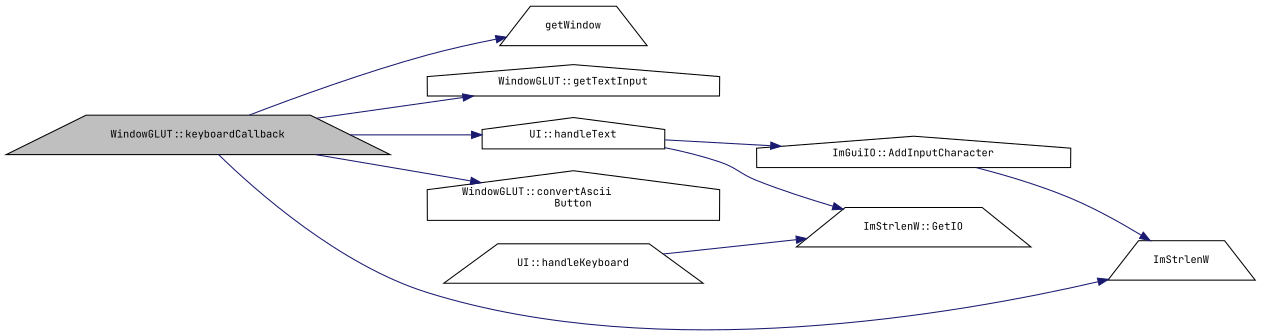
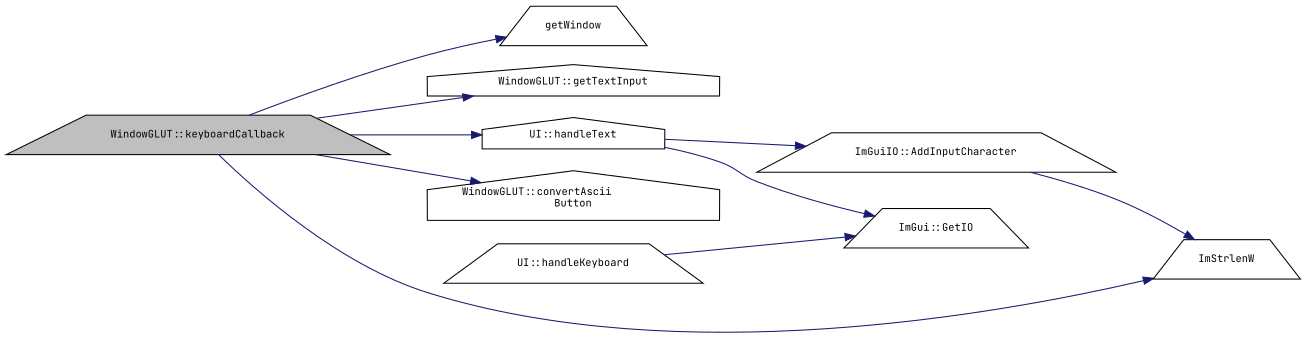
node "ImGuiIO::AddInputCharacter": shape house -> trapezium
node "ImStrlenW::GetIO": label "ImStrlenW::GetIO" -> "ImGui::GetIO"
